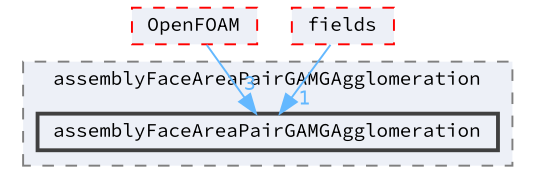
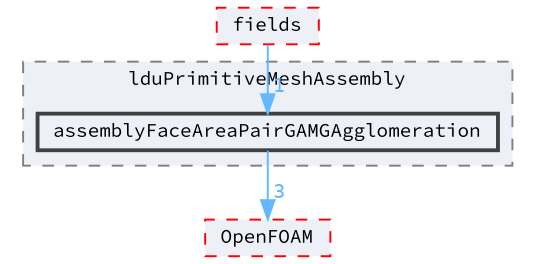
edge "OpenFOAM" -> "assemblyFaceAreaPairGAMGAgglomeration": reversed
cluster "assemblyFaceAreaPairGAMGAgglomeration": label "assemblyFaceAreaPairGAMGAgglomeration" -> "lduPrimitiveMeshAssembly"
